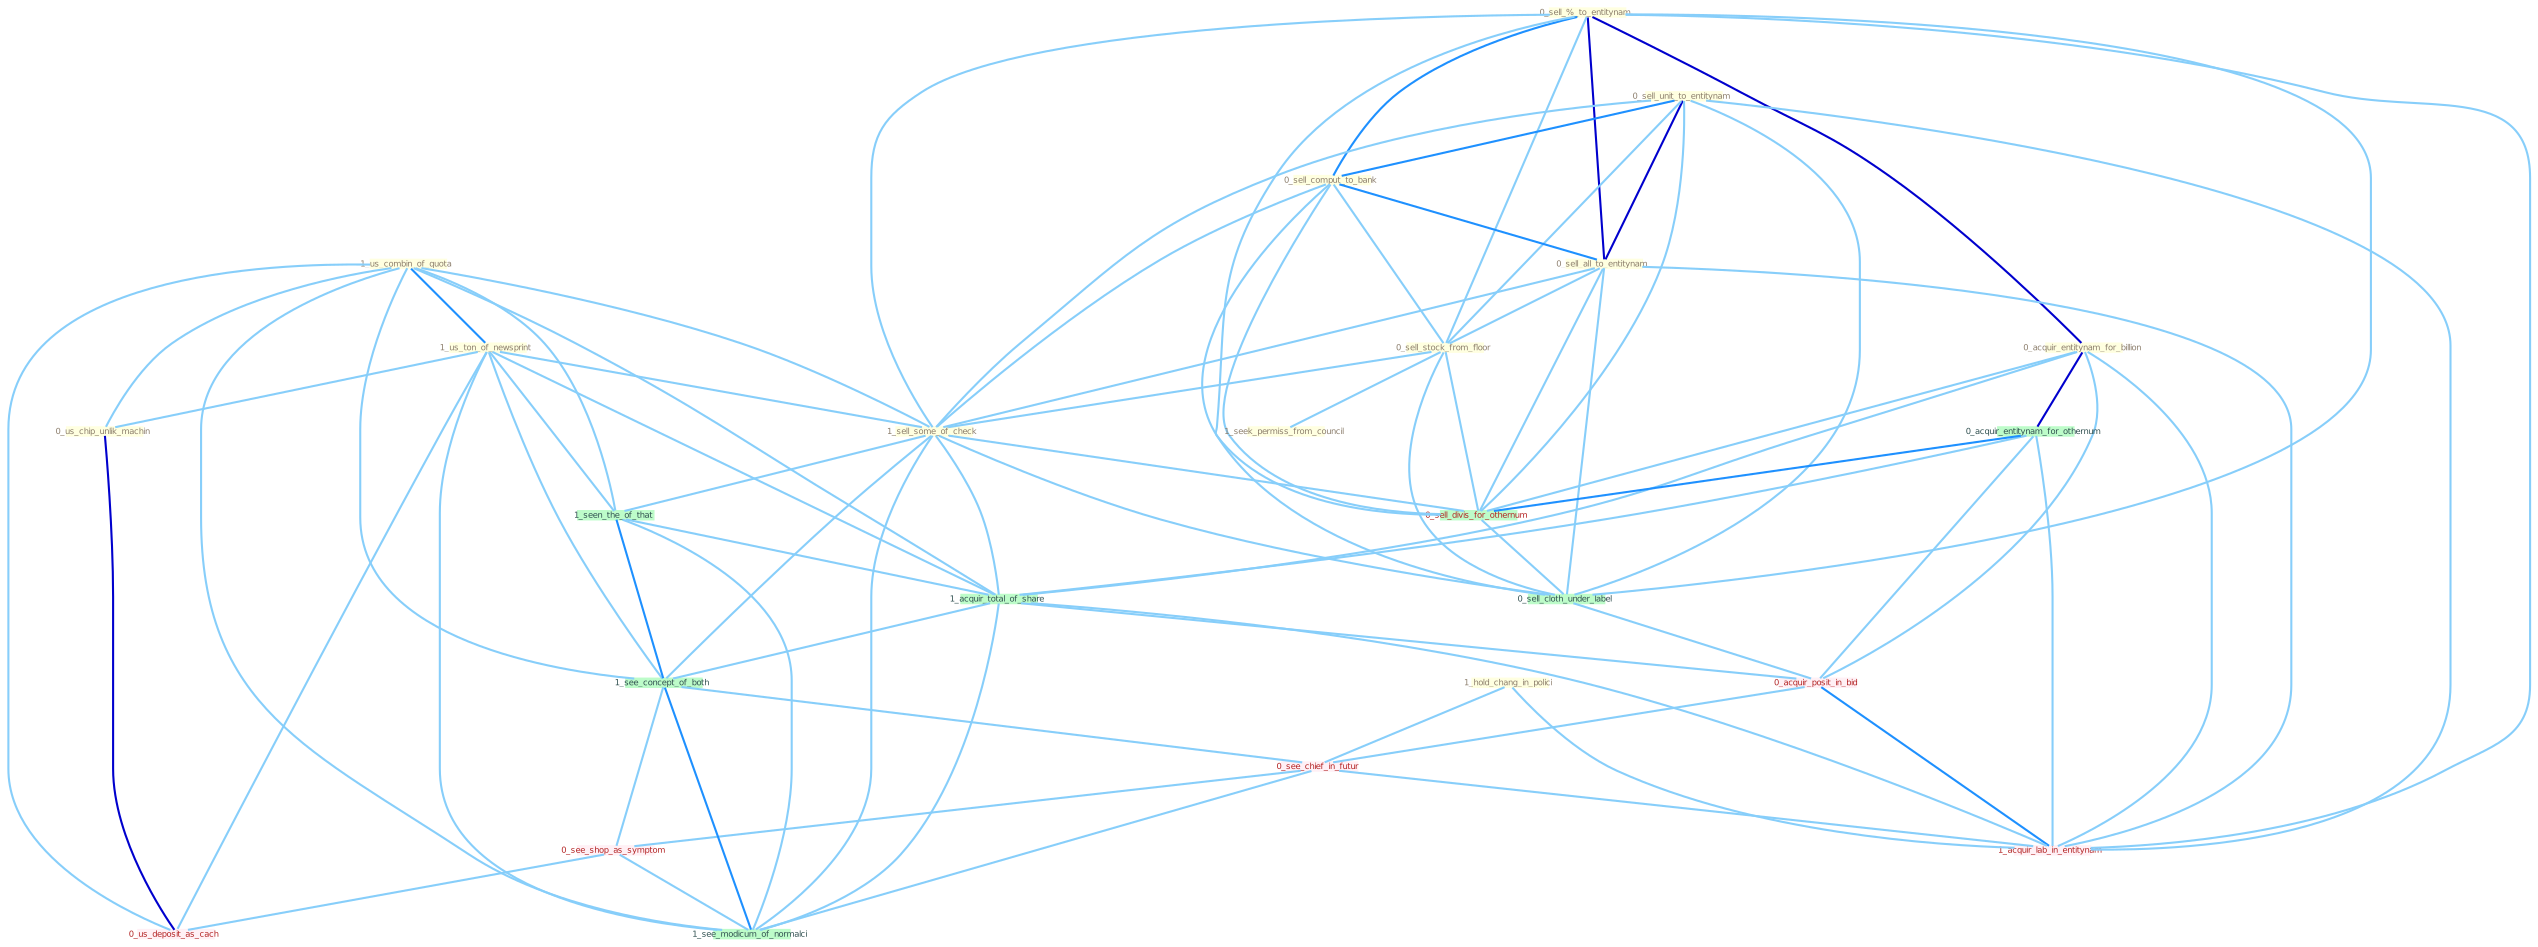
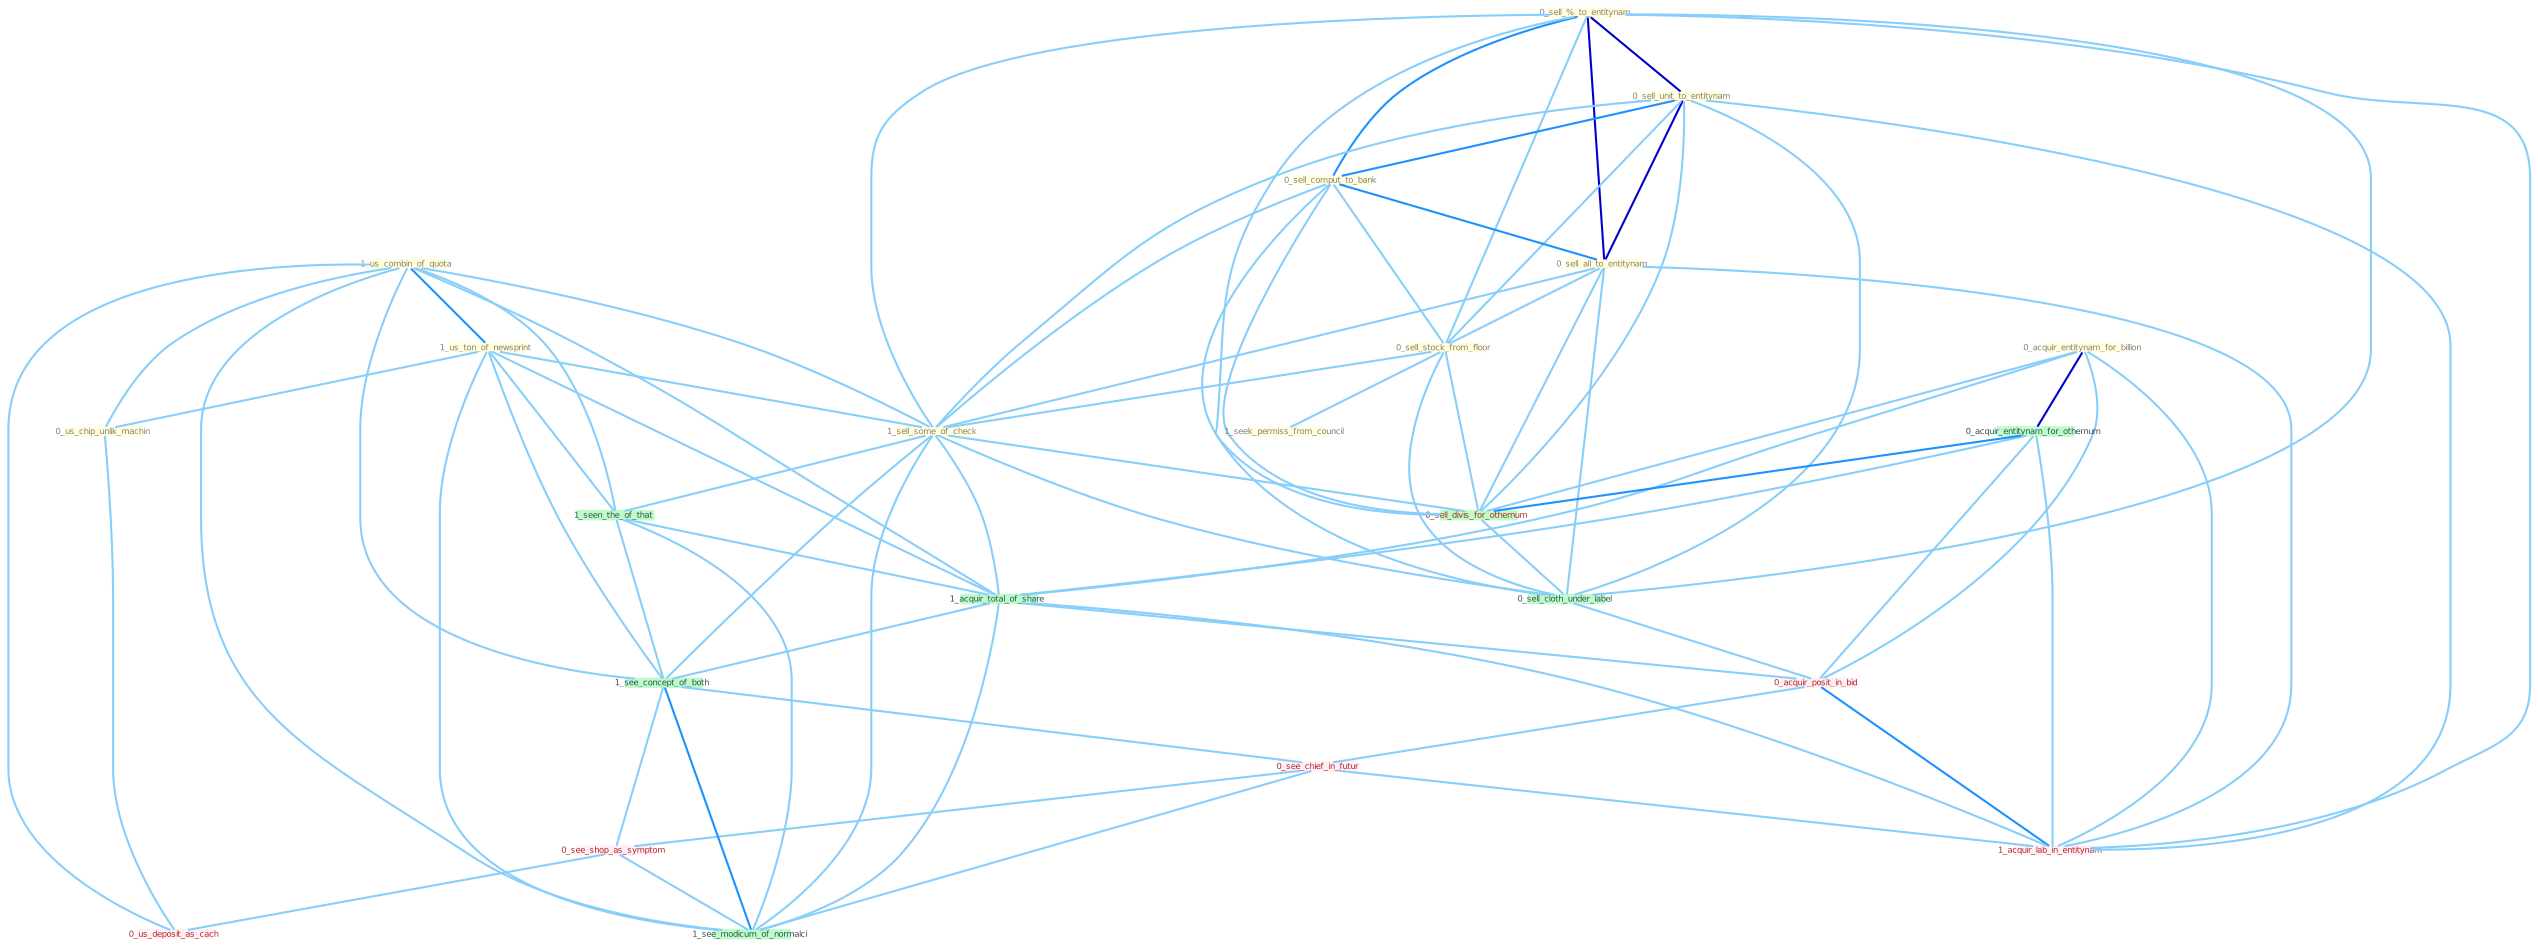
edge "0_sell_%_to_entitynam" -- "0_acquir_entitynam_for_billion": now "0_sell_%_to_entitynam" -- "0_sell_unit_to_entitynam"
edge "1_seen_the_of_that" -- "1_see_concept_of_both": color #1e90ff -> #87cefa
edge "1_us_ton_of_newsprint" -- "0_us_deposit_as_cach": removed
node "1_hold_chang_in_polici": removed
edge "0_us_chip_unlik_machin" -- "0_us_deposit_as_cach": color #0000cd -> #87cefa
